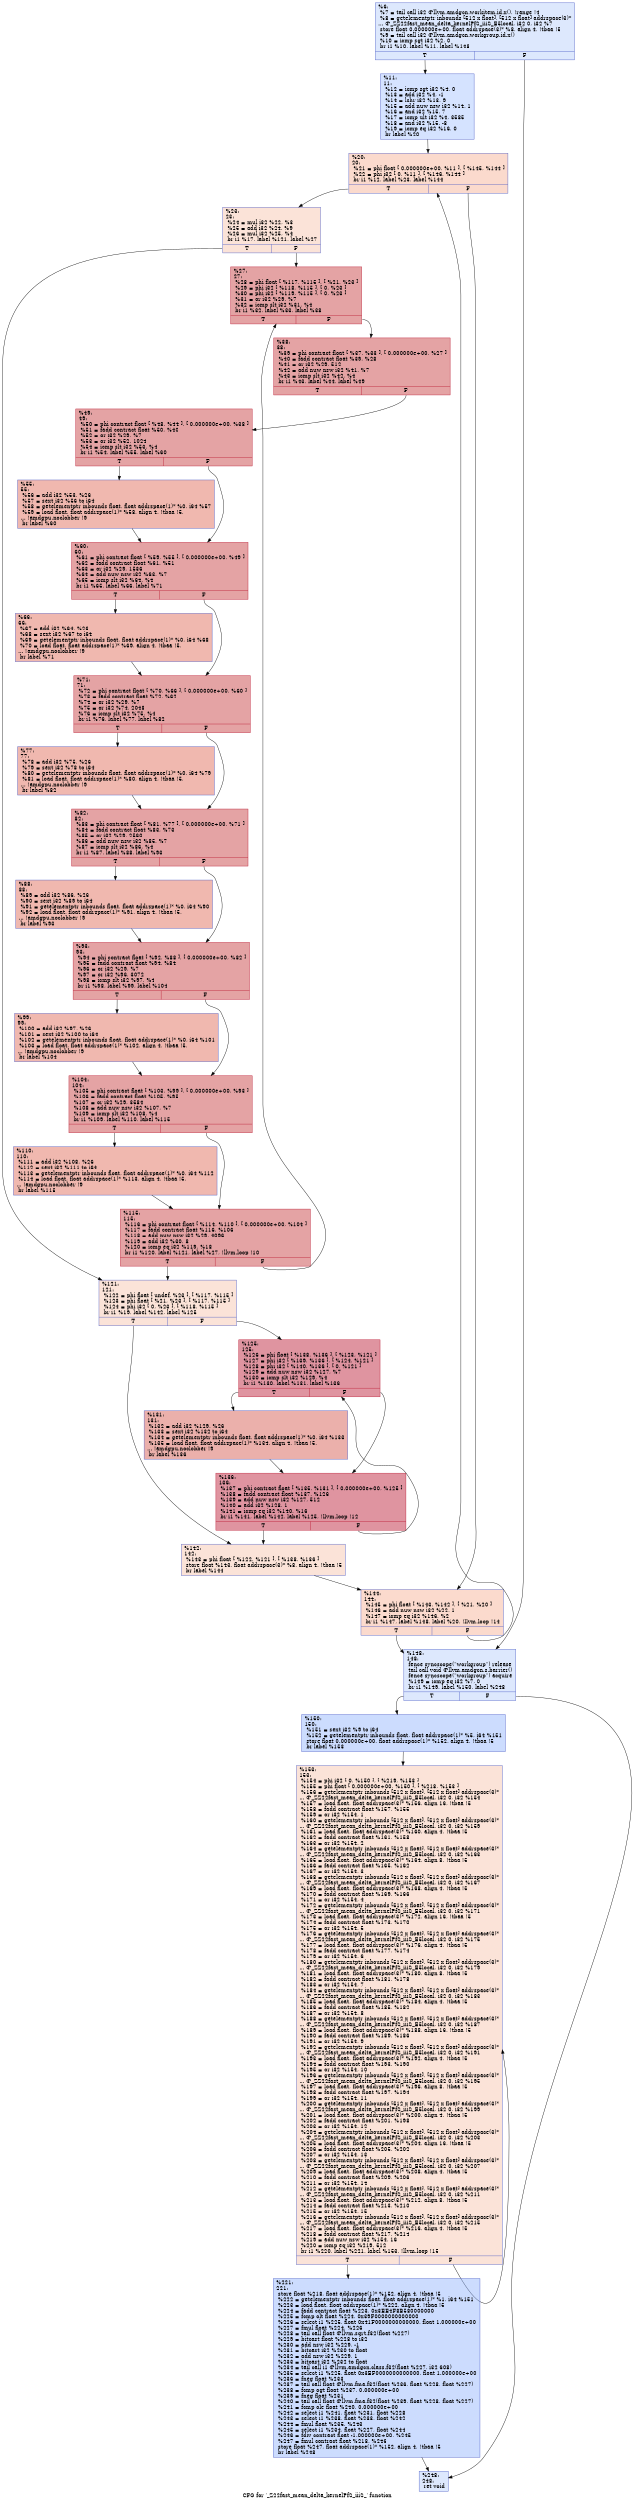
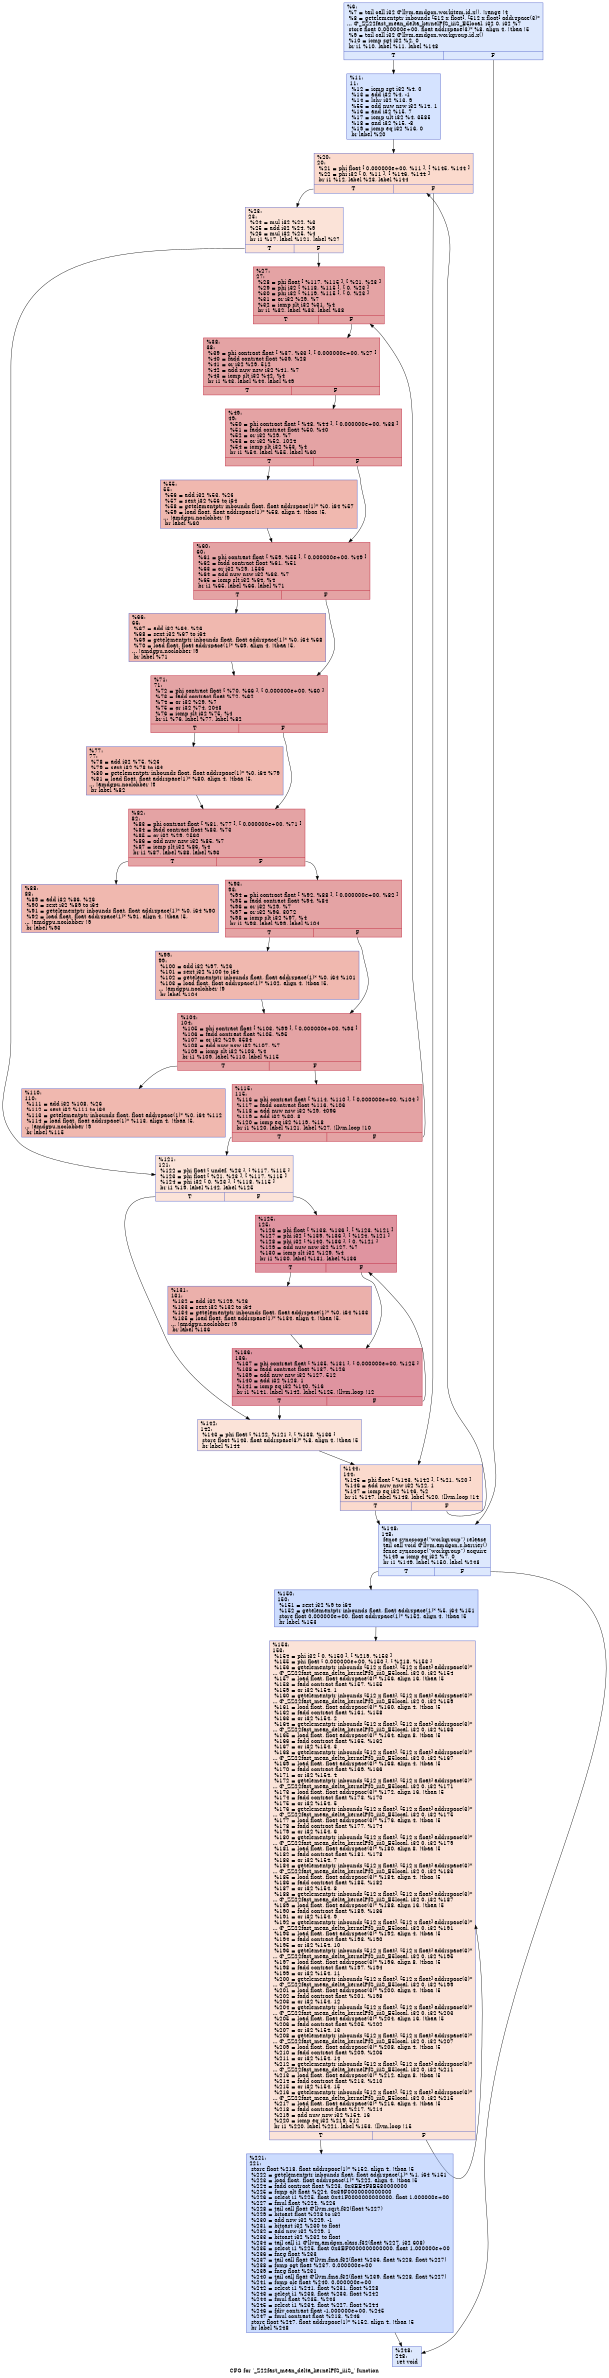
node "%11:": text "%15 = add nuw nsw i32 %14, 1" -> "%55 = add nuw nsw i32 %14, 1"
edge "%88:" -> "%93:": removed
edge "%110:" -> "%115:": removed
